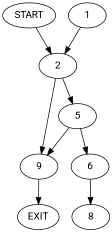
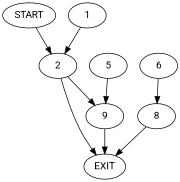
edge "2" -> "5": now "2" -> "EXIT"
edge "5" -> "6": removed
edge "8" -> "EXIT": added
